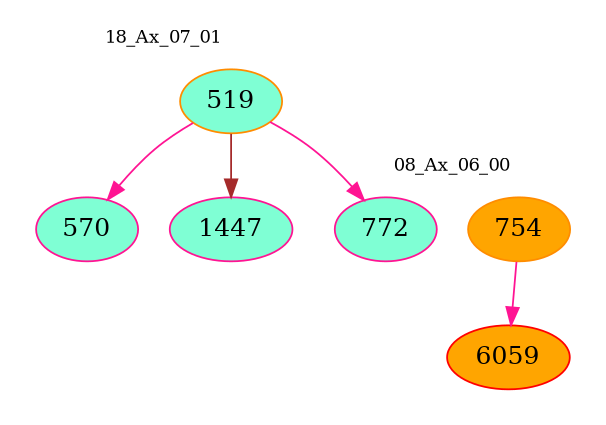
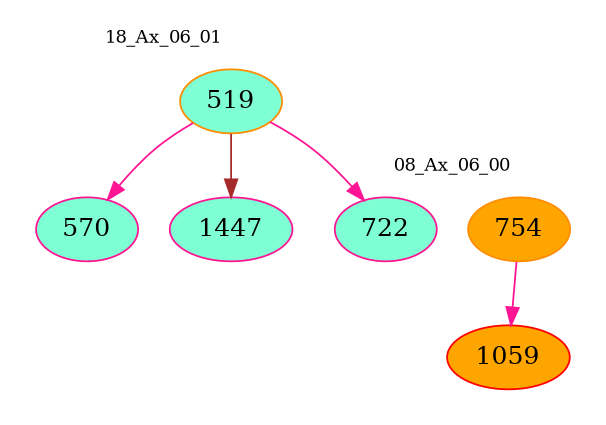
cluster "18_Ax_07_01": label "18_Ax_07_01" -> "18_Ax_06_01"
node "772": label "772" -> "722"
node "6059": label "6059" -> "1059"
